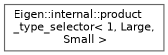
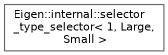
node "Eigen::internal::product _type_selector< 1, Large, Small >": label "Eigen::internal::product _type_selector< 1, Large, Small >" -> "Eigen::internal::selector _type_selector< 1, Large, Small >"
